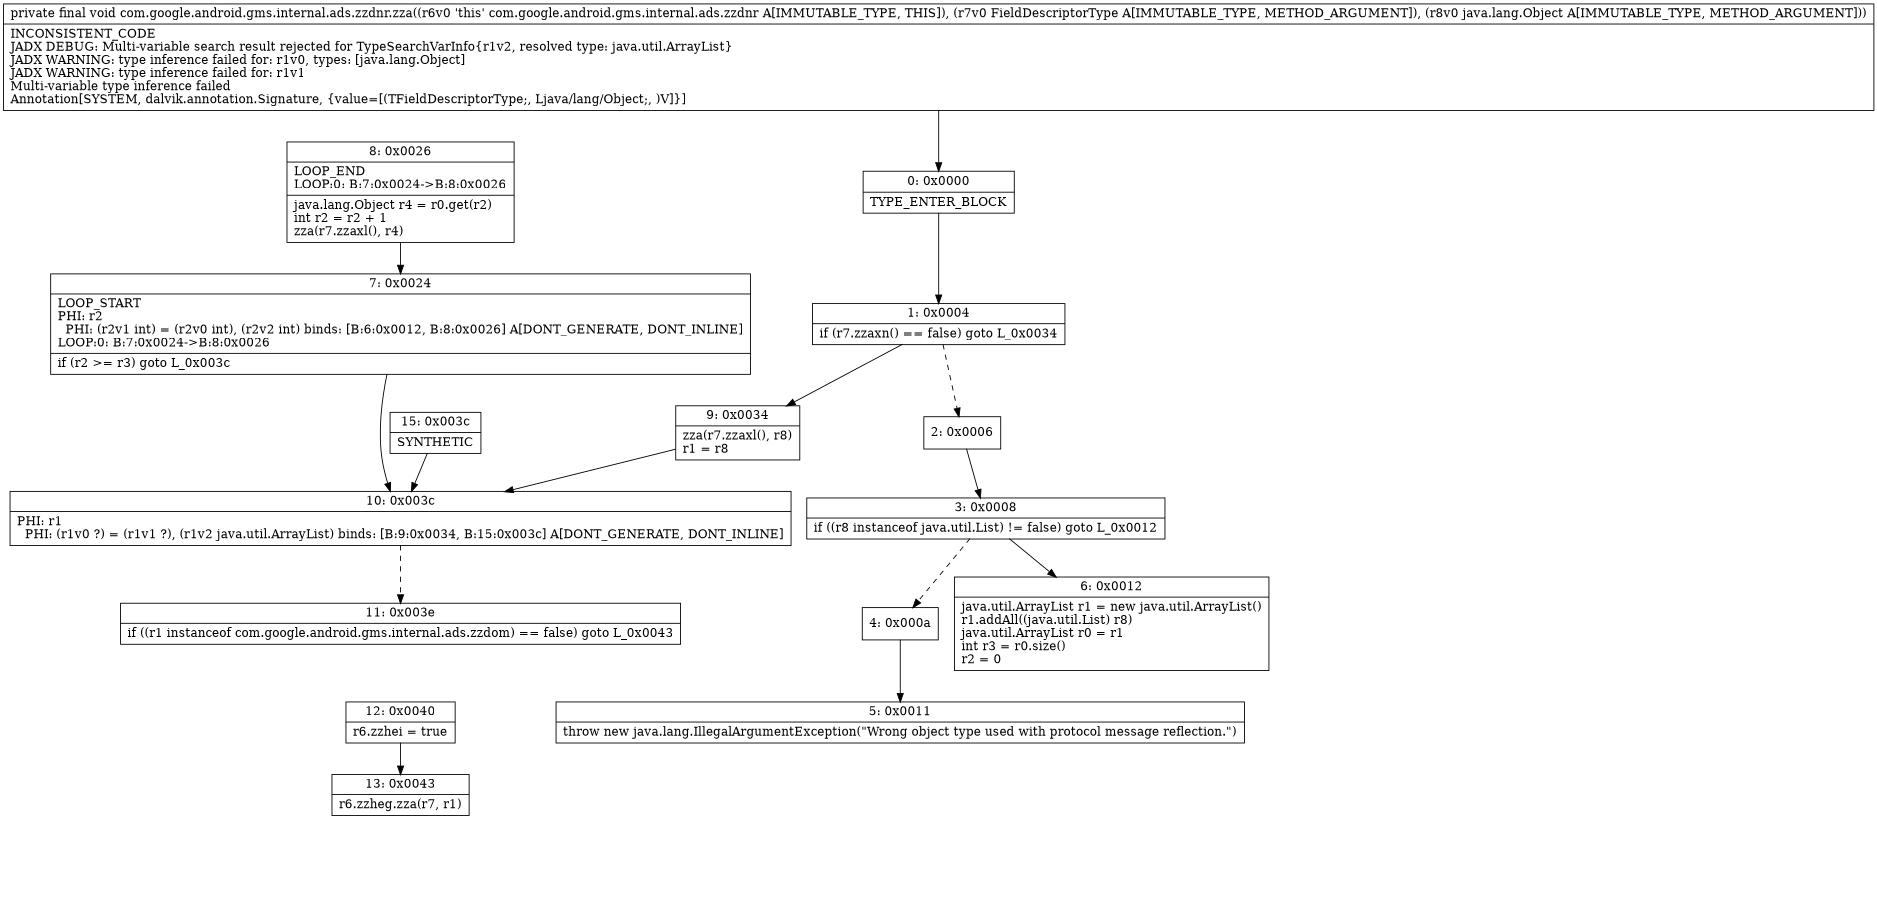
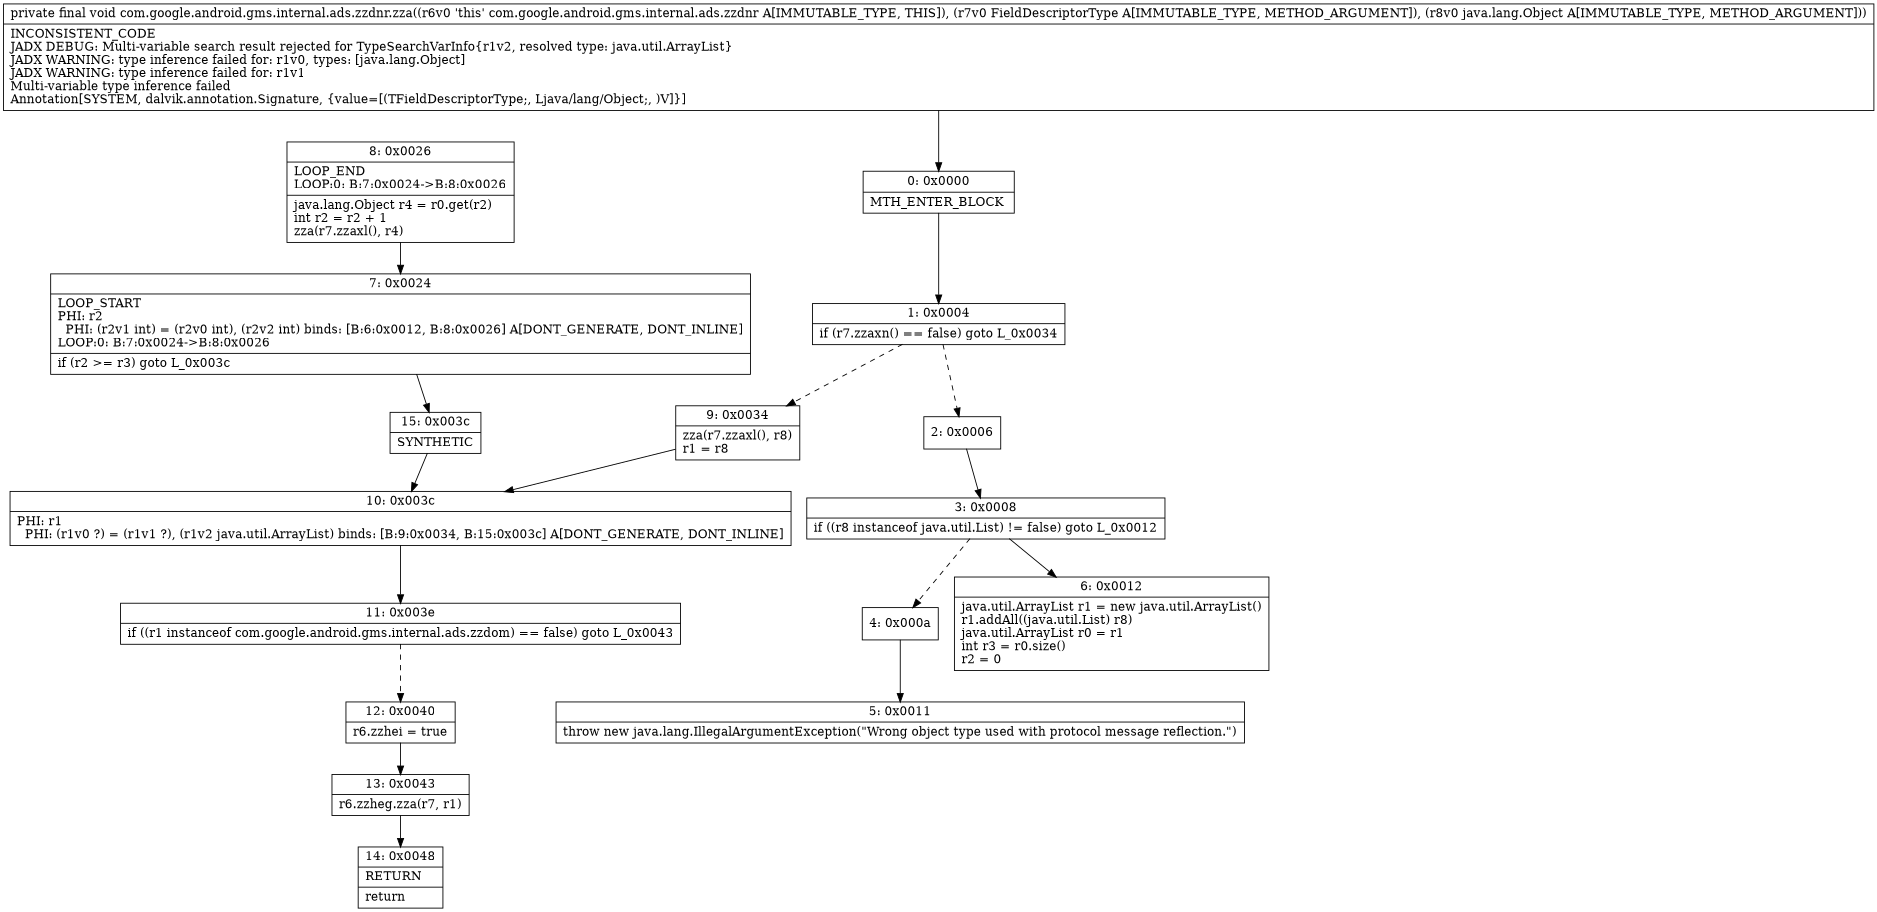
node "0: 0x0000": text "TYPE_ENTER_BLOCK" -> "MTH_ENTER_BLOCK"
edge "1: 0x0004" -> "9: 0x0034": style solid -> dashed
edge "7: 0x0024" -> "10: 0x003c": now "7: 0x0024" -> "15: 0x003c"
edge "10: 0x003c" -> "11: 0x003e": style dashed -> solid
edge "11: 0x003e" -> "12: 0x0040": added
node "14: 0x0048": added
